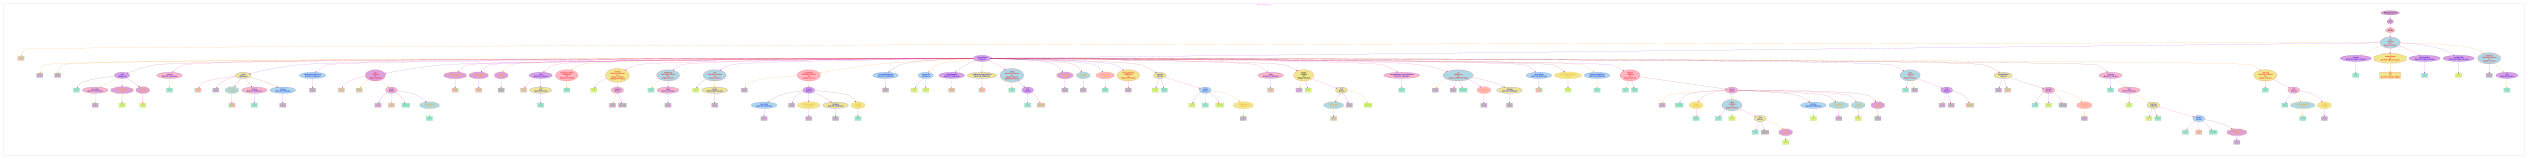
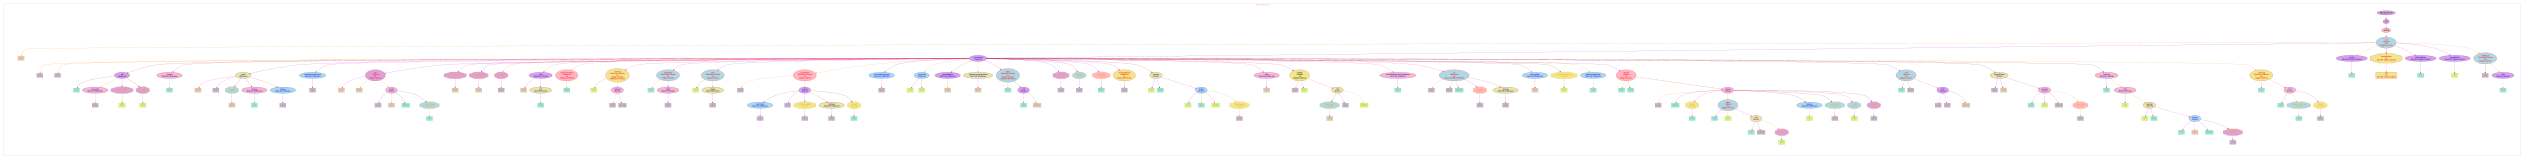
node "/{login} Read-Singleton Resource": label "/{login} Read-Singleton Resource" -> "/{login} Read-Only Resource"
